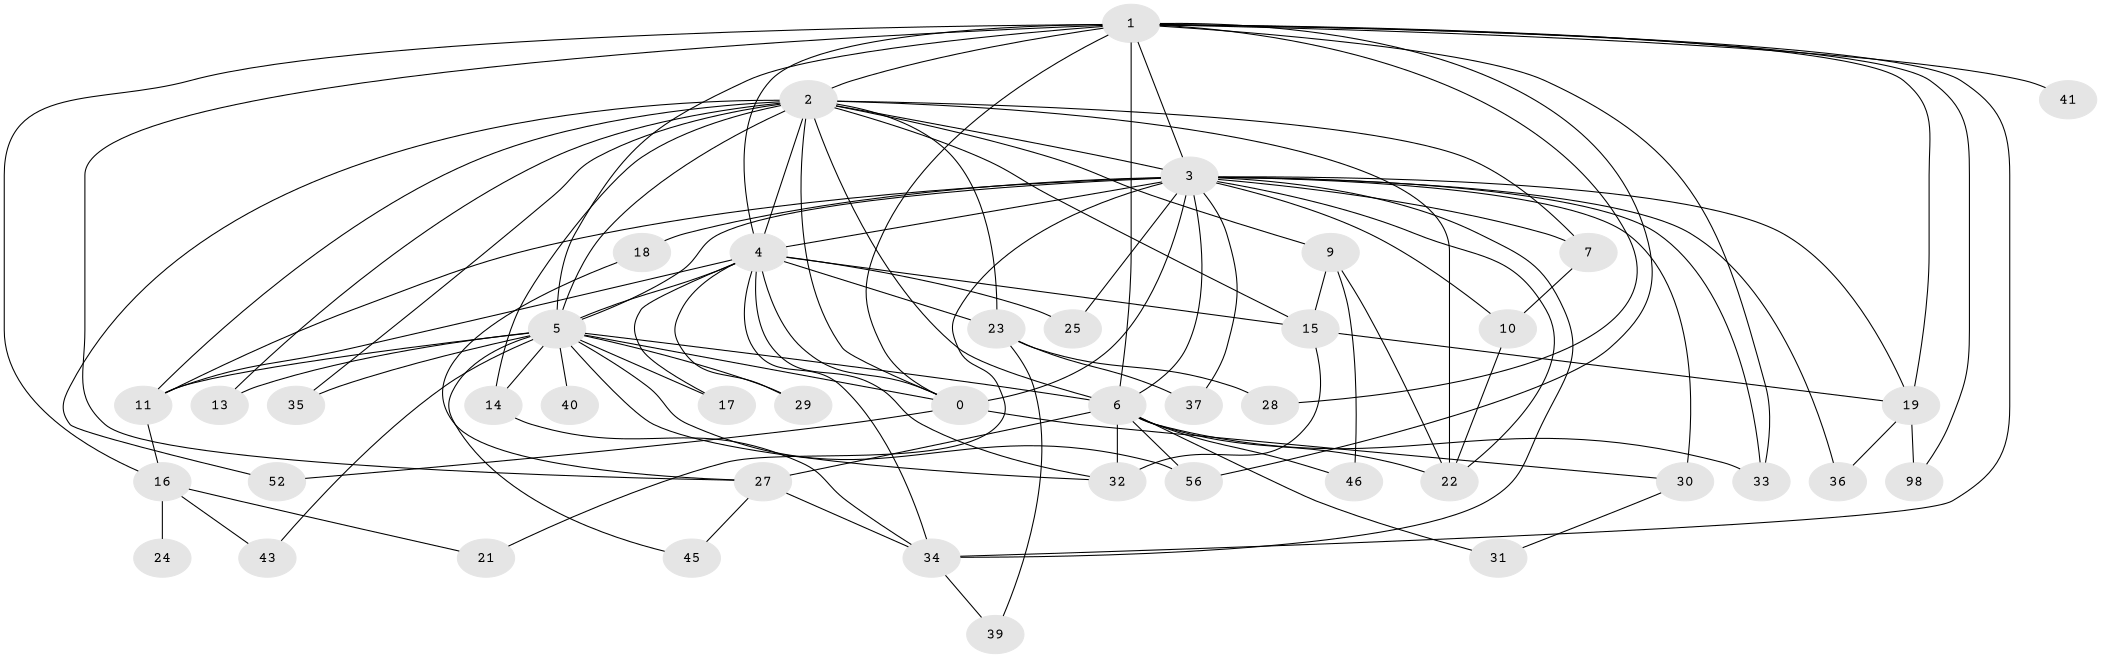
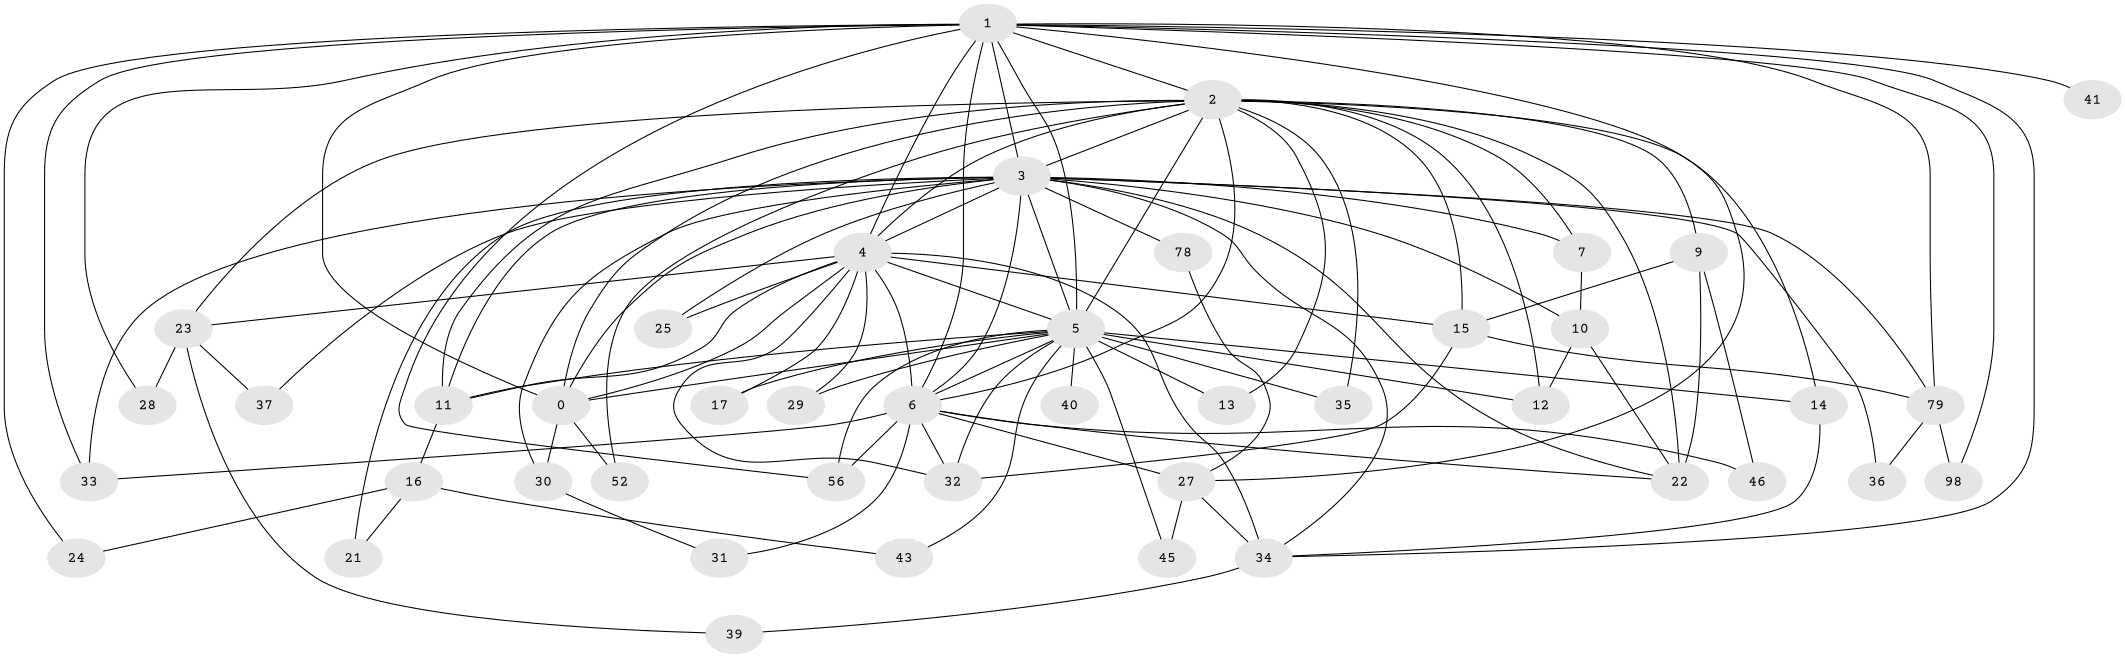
edge "1" -- "16": now "1" -- "24"
node "18": label "18" -> "78"
edge "4" -- "6": added
node "12": added
node "19": label "19" -> "79"
